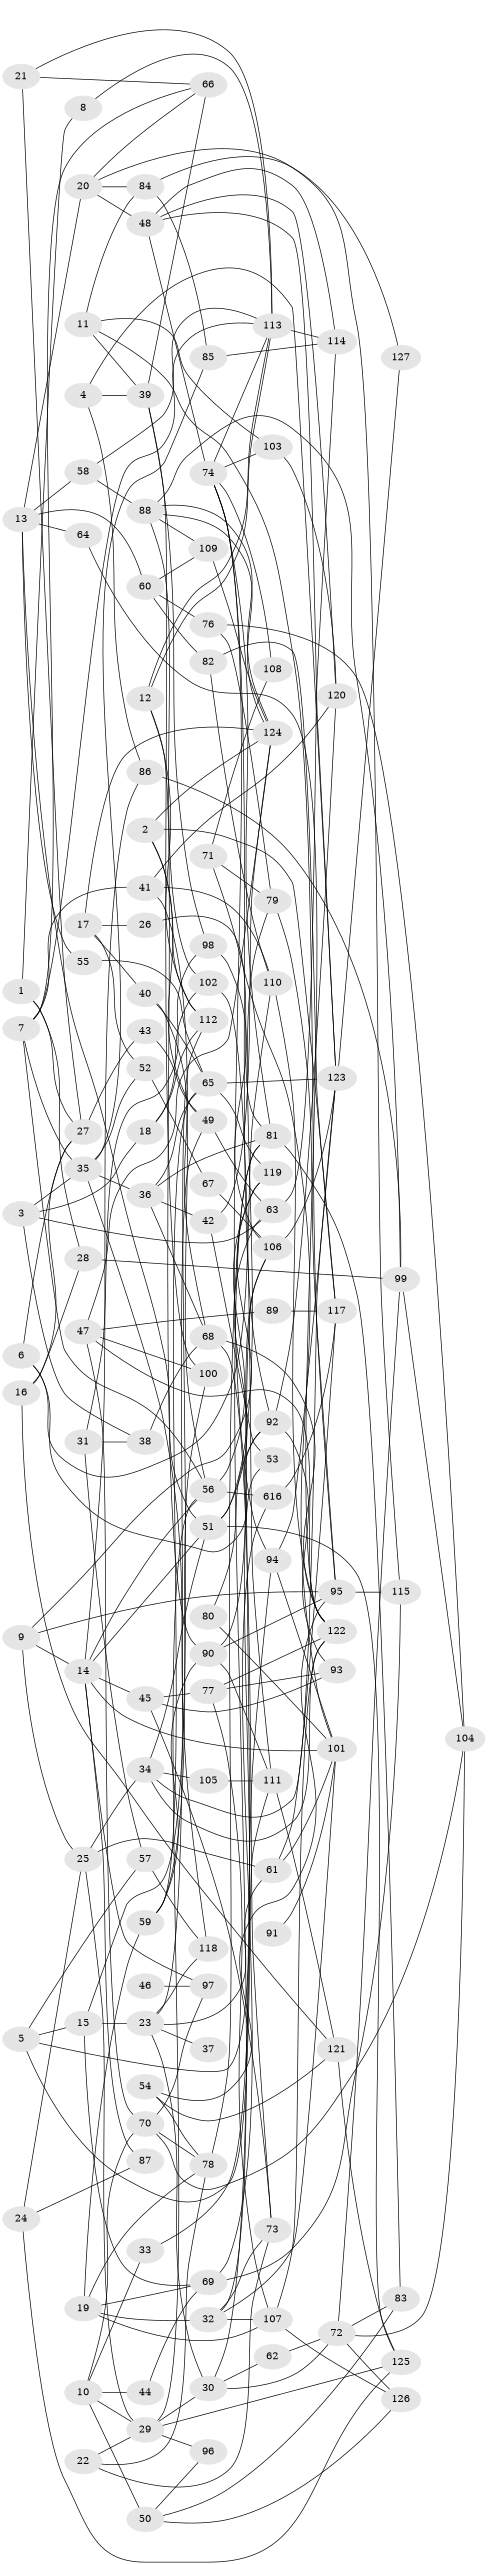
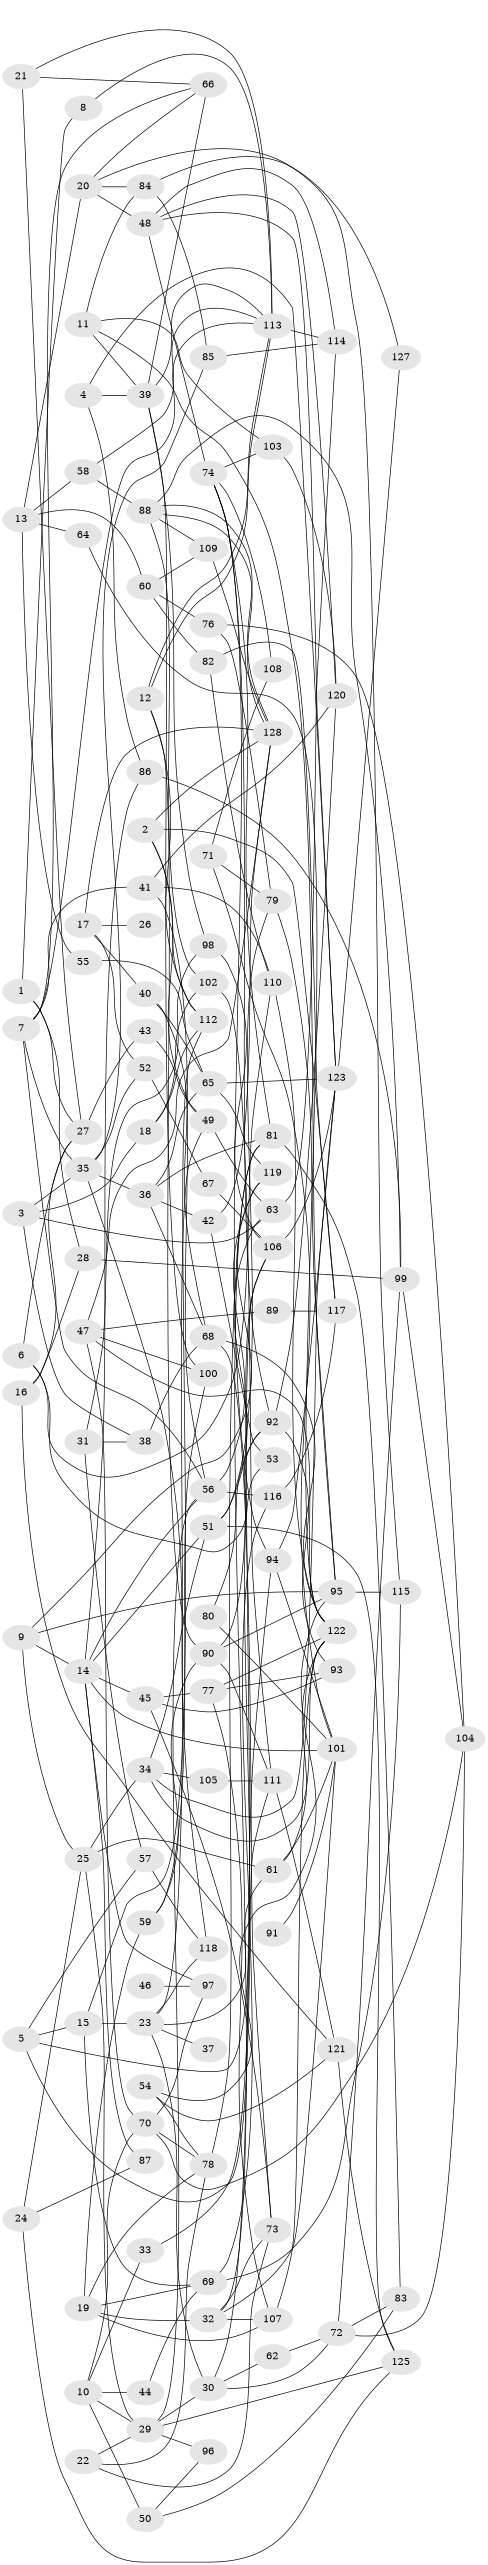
edge "113" -- "74": now "113" -- "39"
node "124": label "124" -> "128"
edge "26" -- "81": removed
edge "13" -- "51": removed
edge "65" -- "59": removed
node "616": label "616" -> "116"
edge "117" -- "61": now "122" -- "61"
node "126": removed
